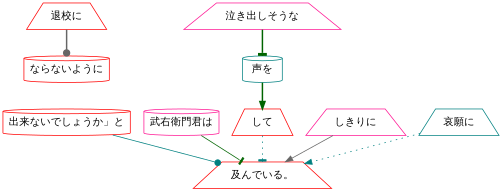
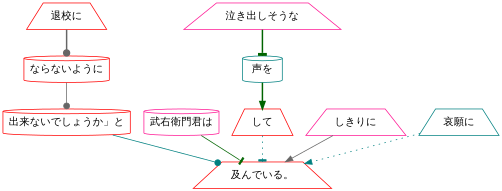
edge "ならないように" -> "出来ないでしょうか」と": added
